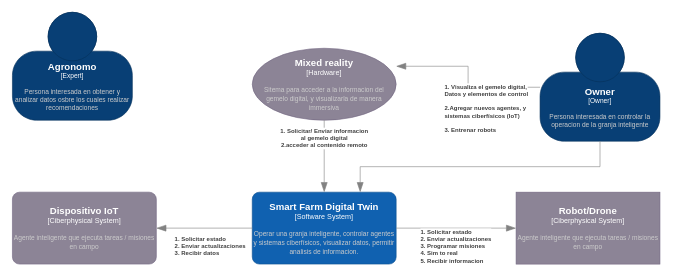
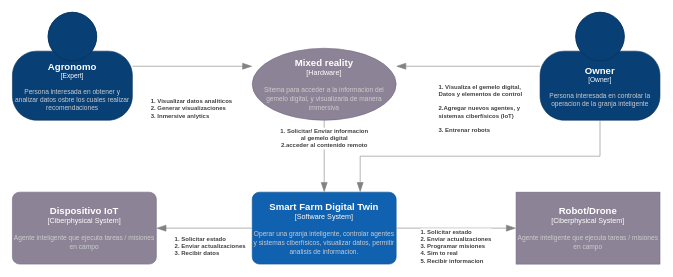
edge "Agronomo [Expert] Persona interesada en obtener y analizar datos osbre los cuales realizar recomendaciones" -> "Mixed reality [Hardware] Sitema para acceder a la informacion del gemelo digital, y visualizarla de manera immersiva": added, label "1. Visualizar datos analíticos 2. Generar visualizaciones 3. Inmersive anlytics"
node "Owner [Owner] Persona interesada en controlar la operacion de la granja inteligente": moved (600, 87) -> (600, 66)
